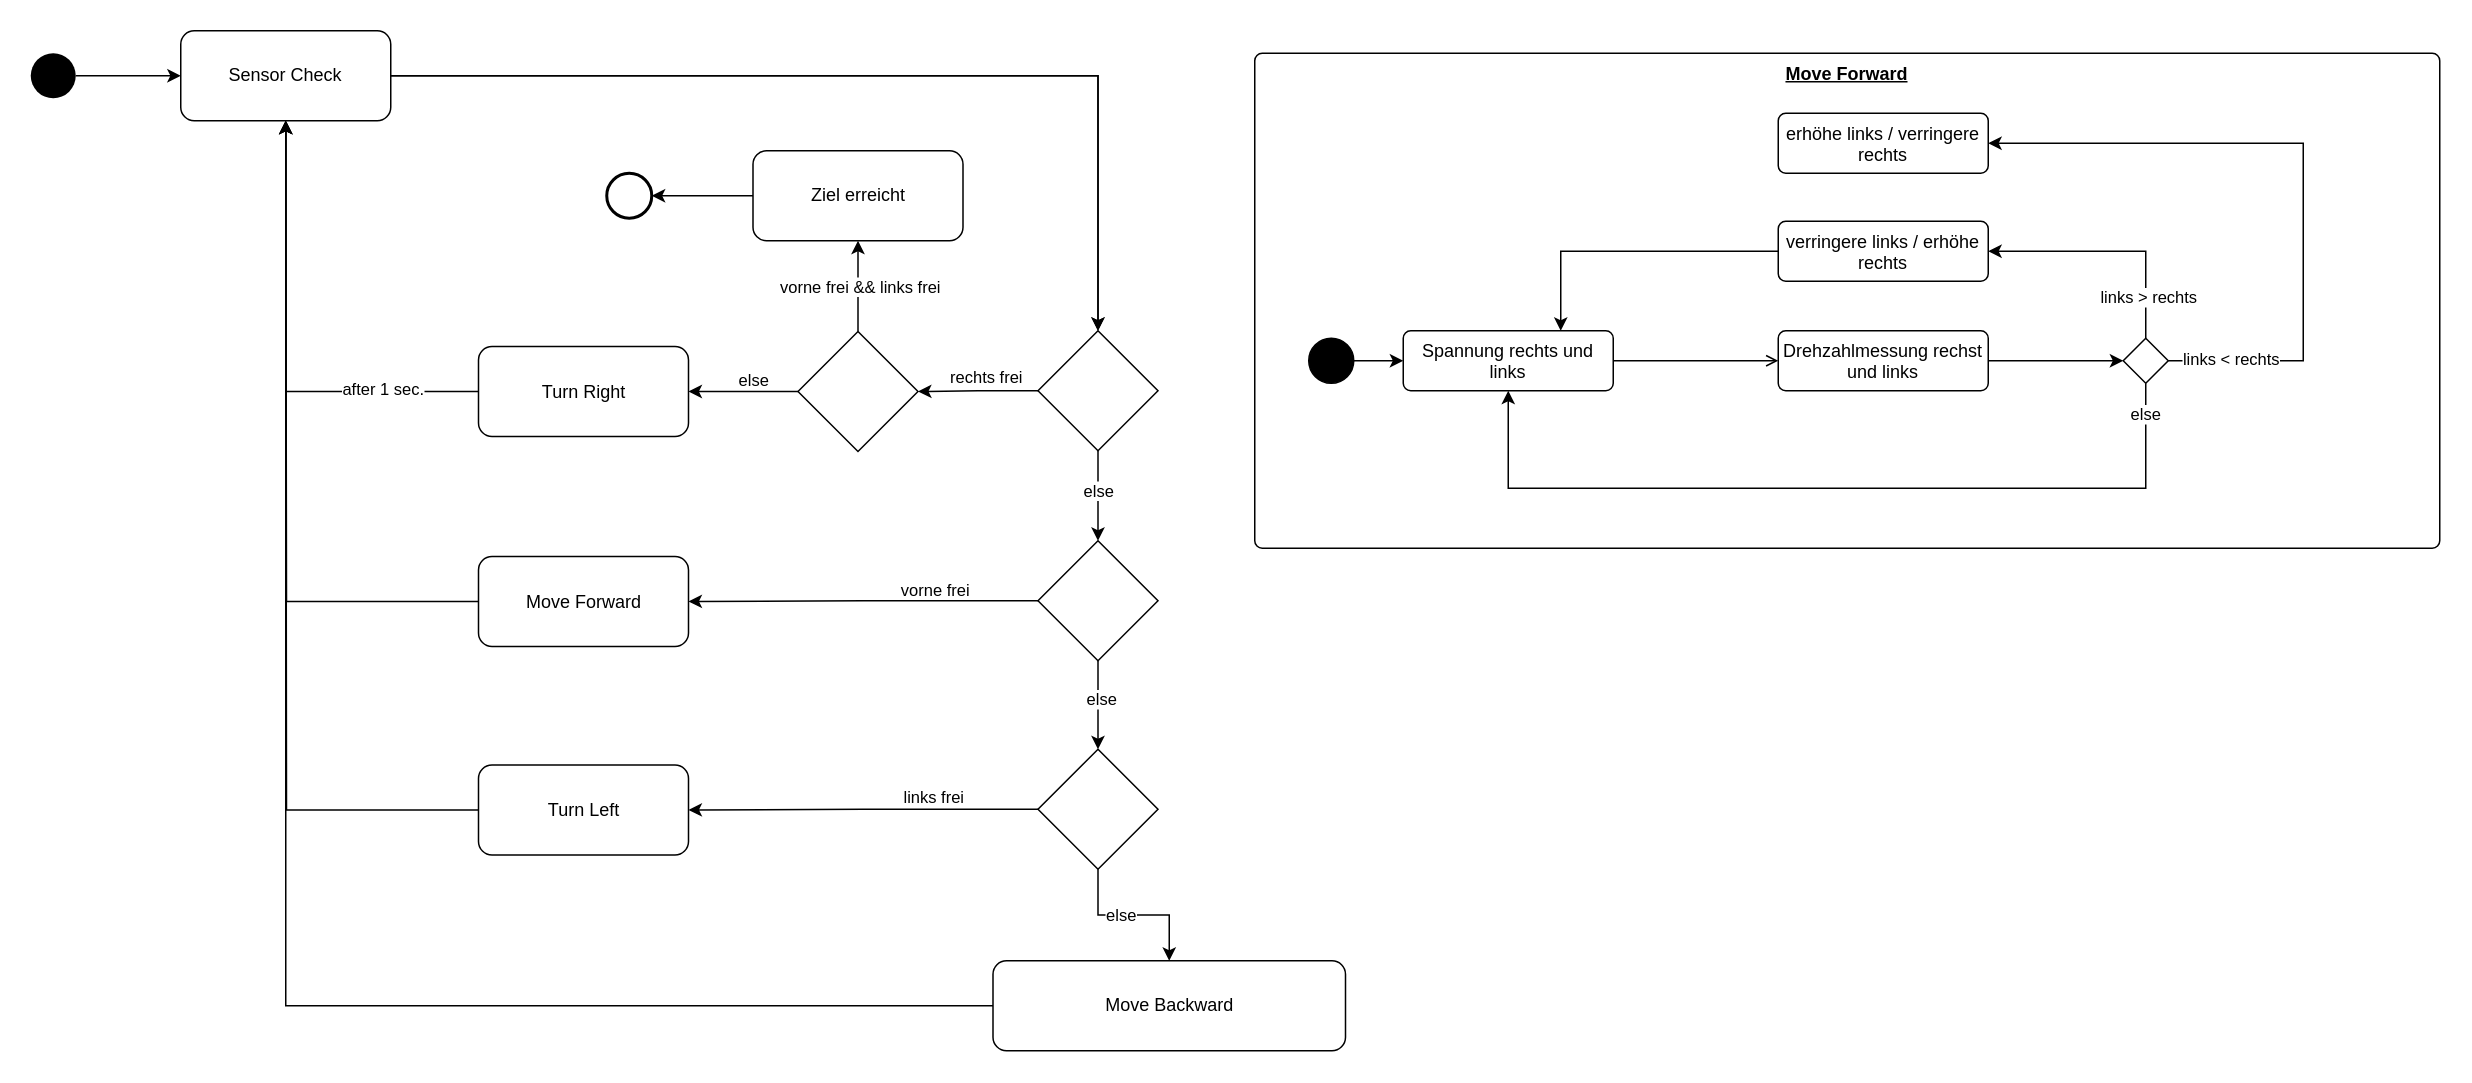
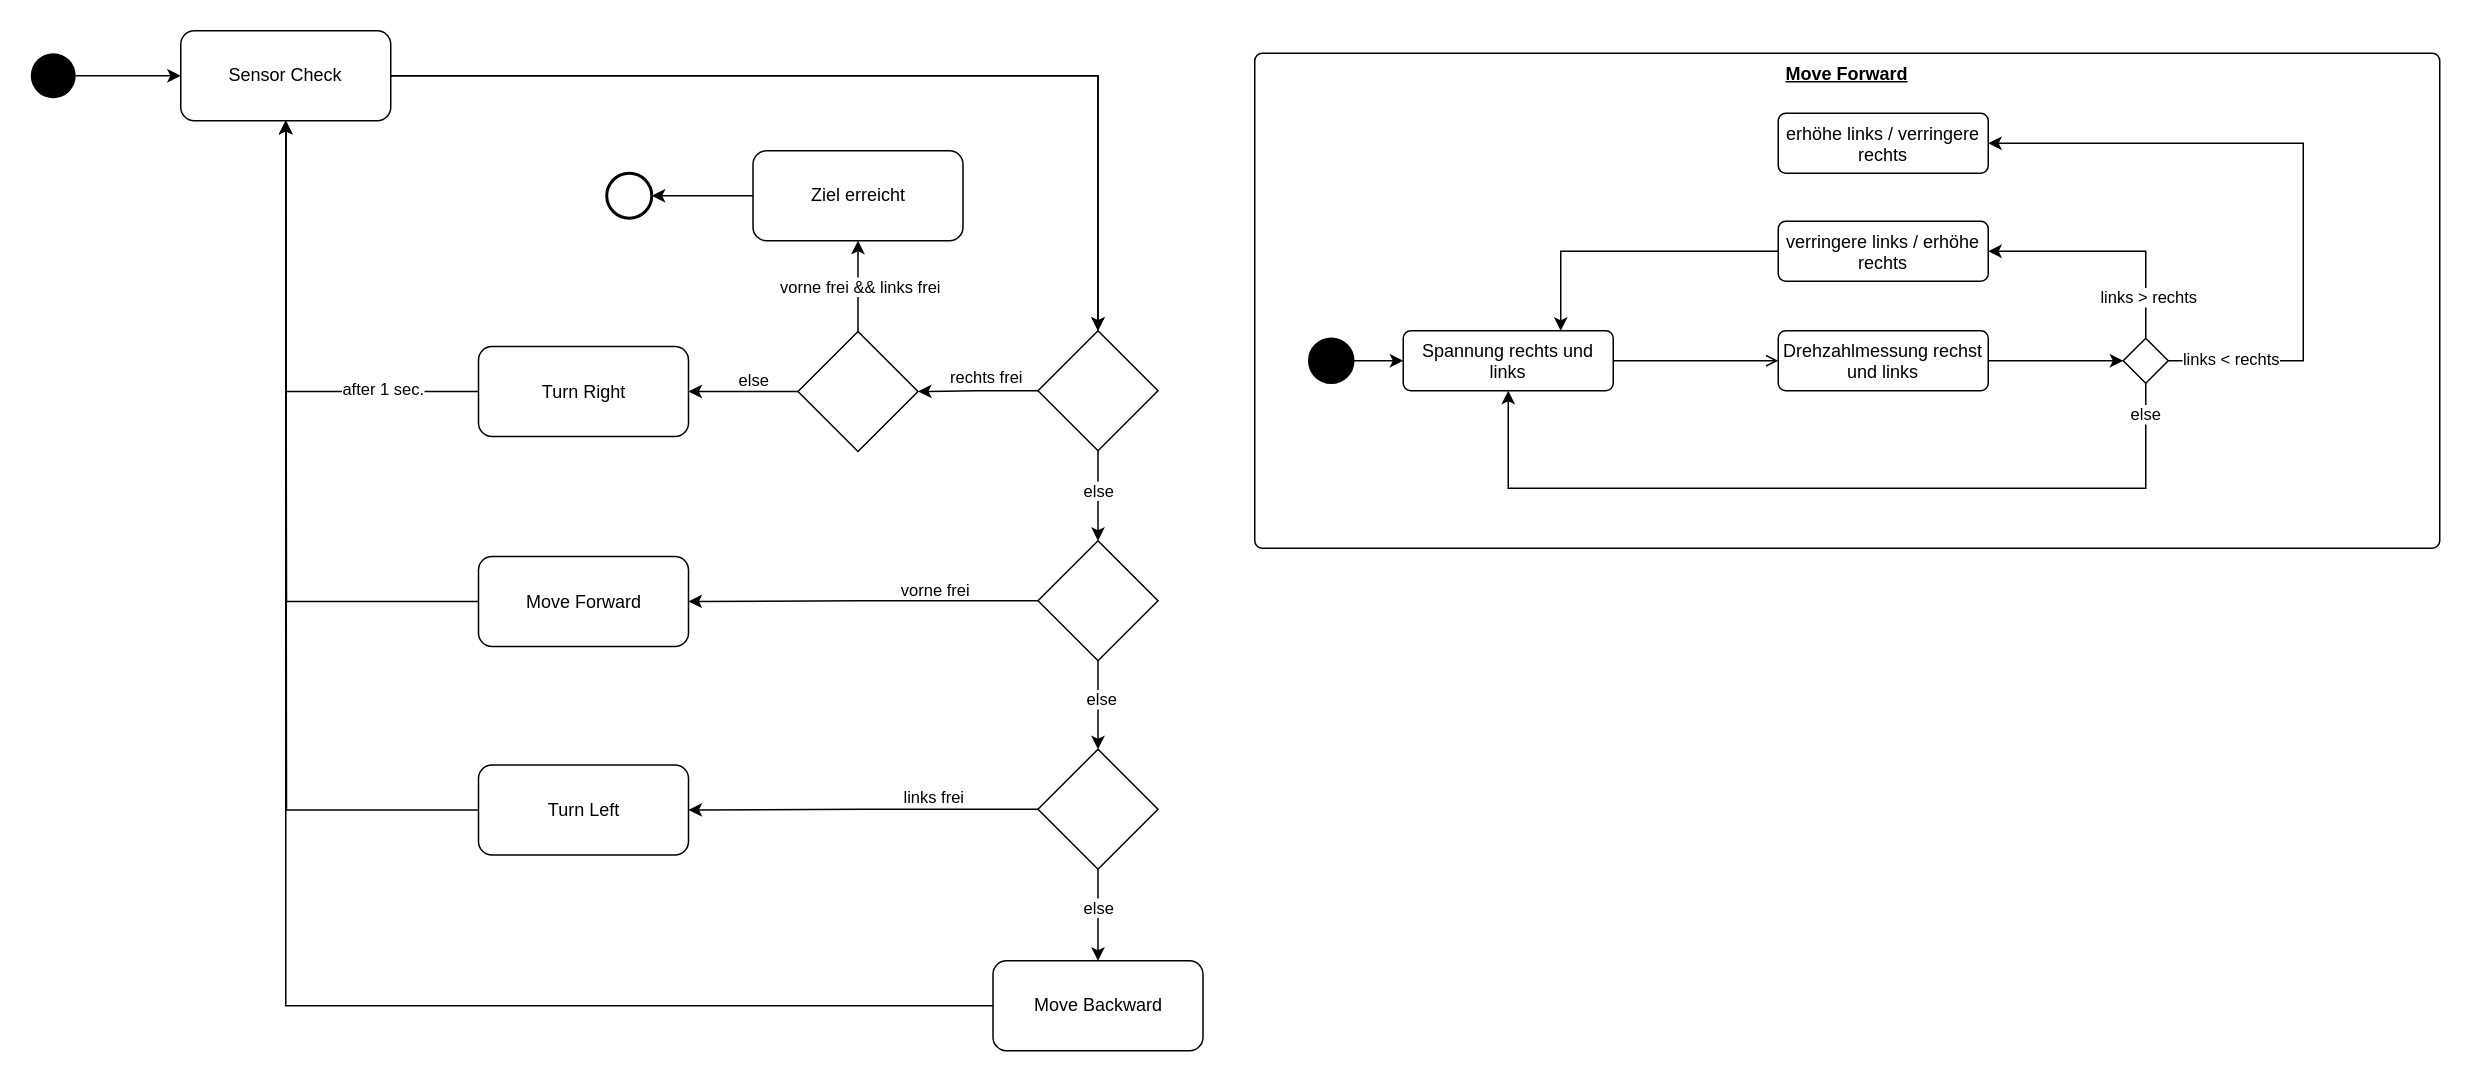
node "Move Backward": size 353x90 -> 210x90
